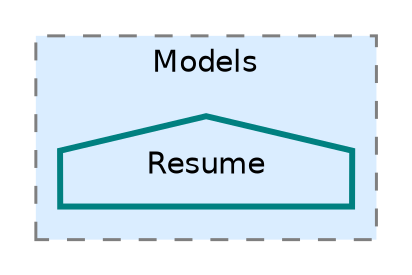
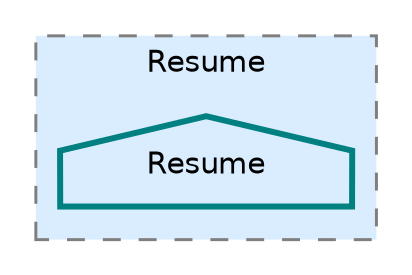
cluster "Models": label "Models" -> "Resume"
